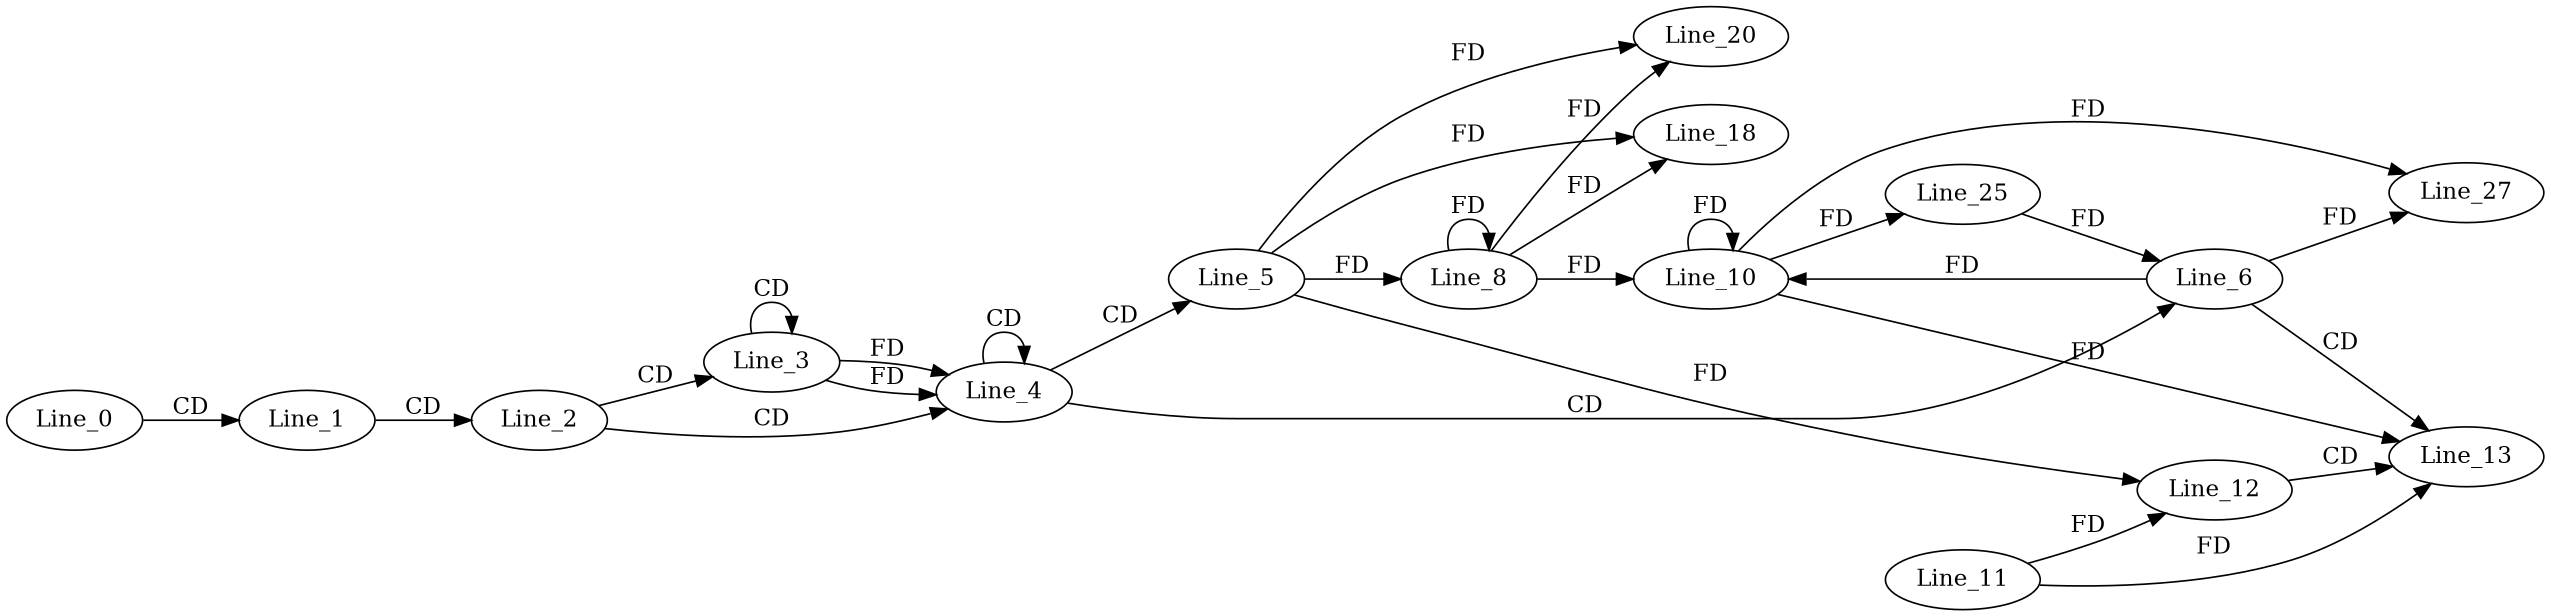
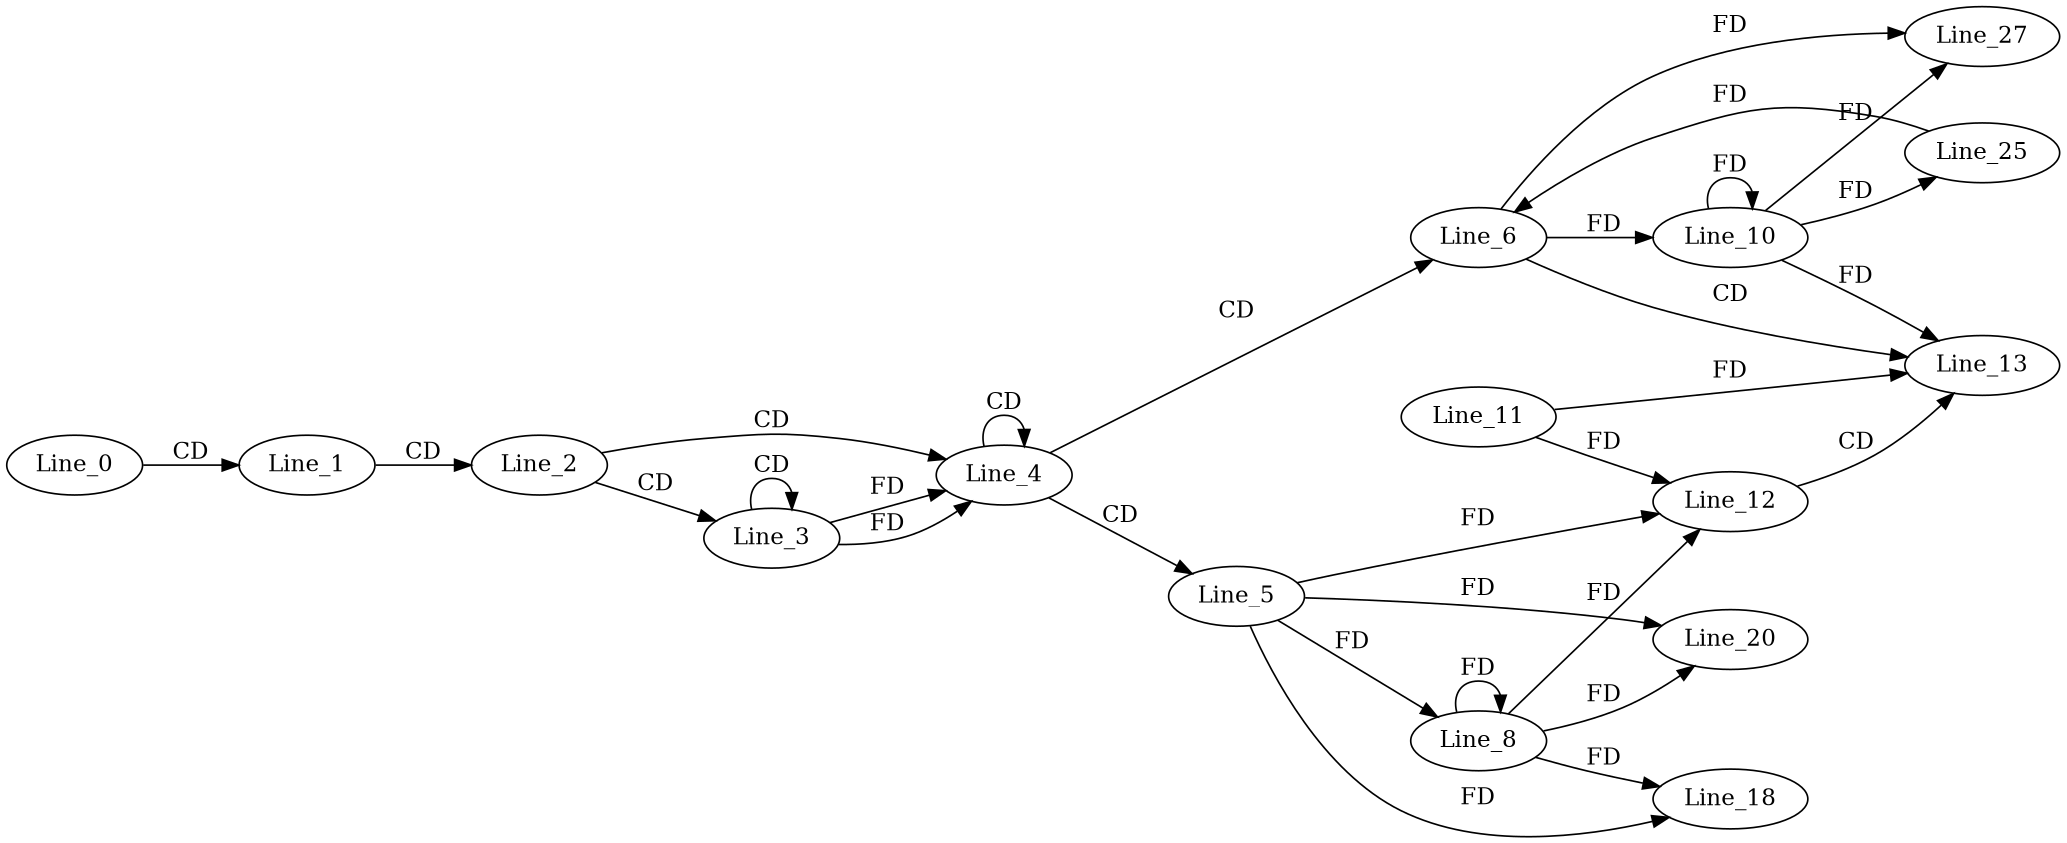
edge "Line_8" -> "Line_10": now "Line_8" -> "Line_12"
